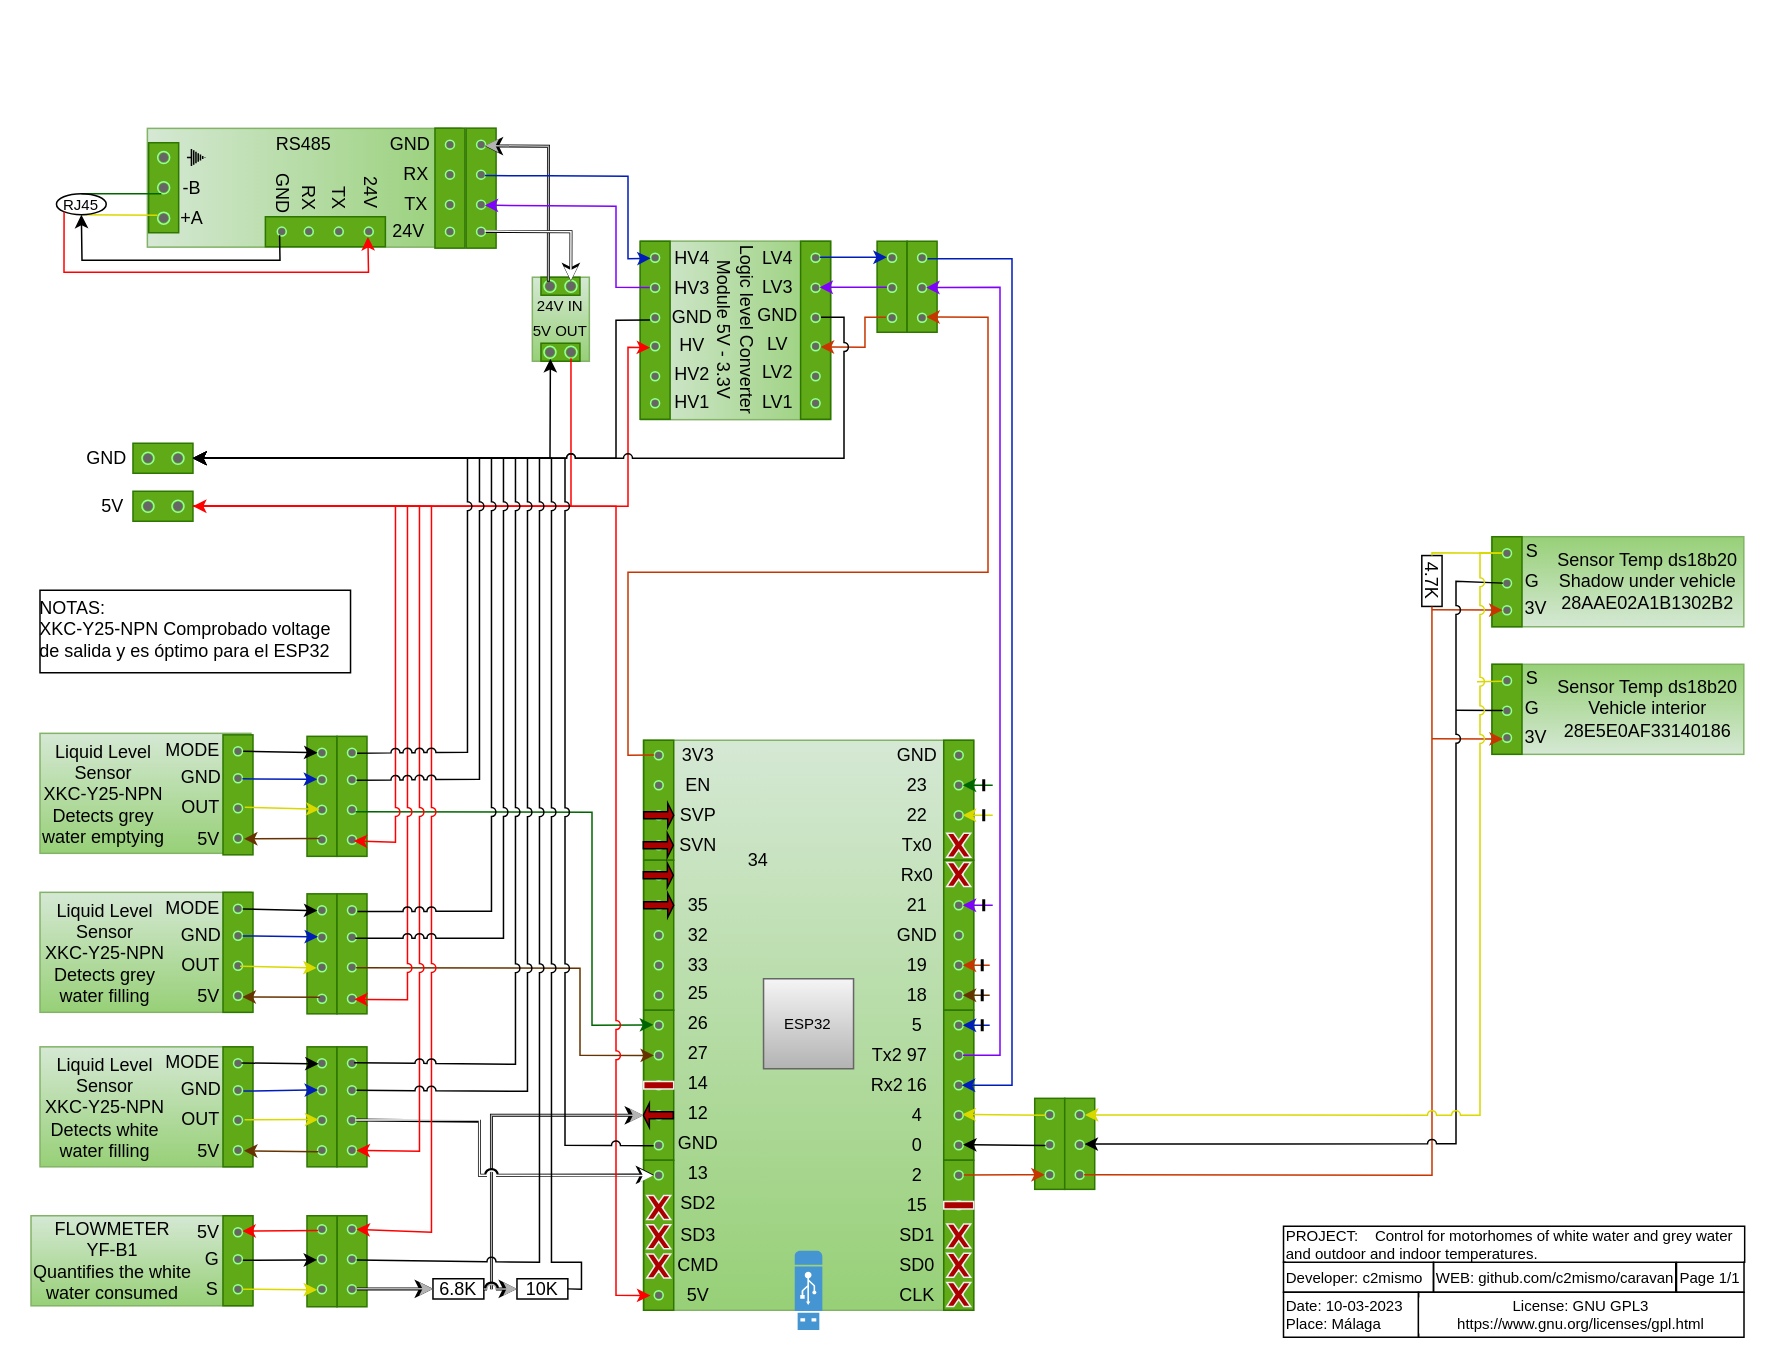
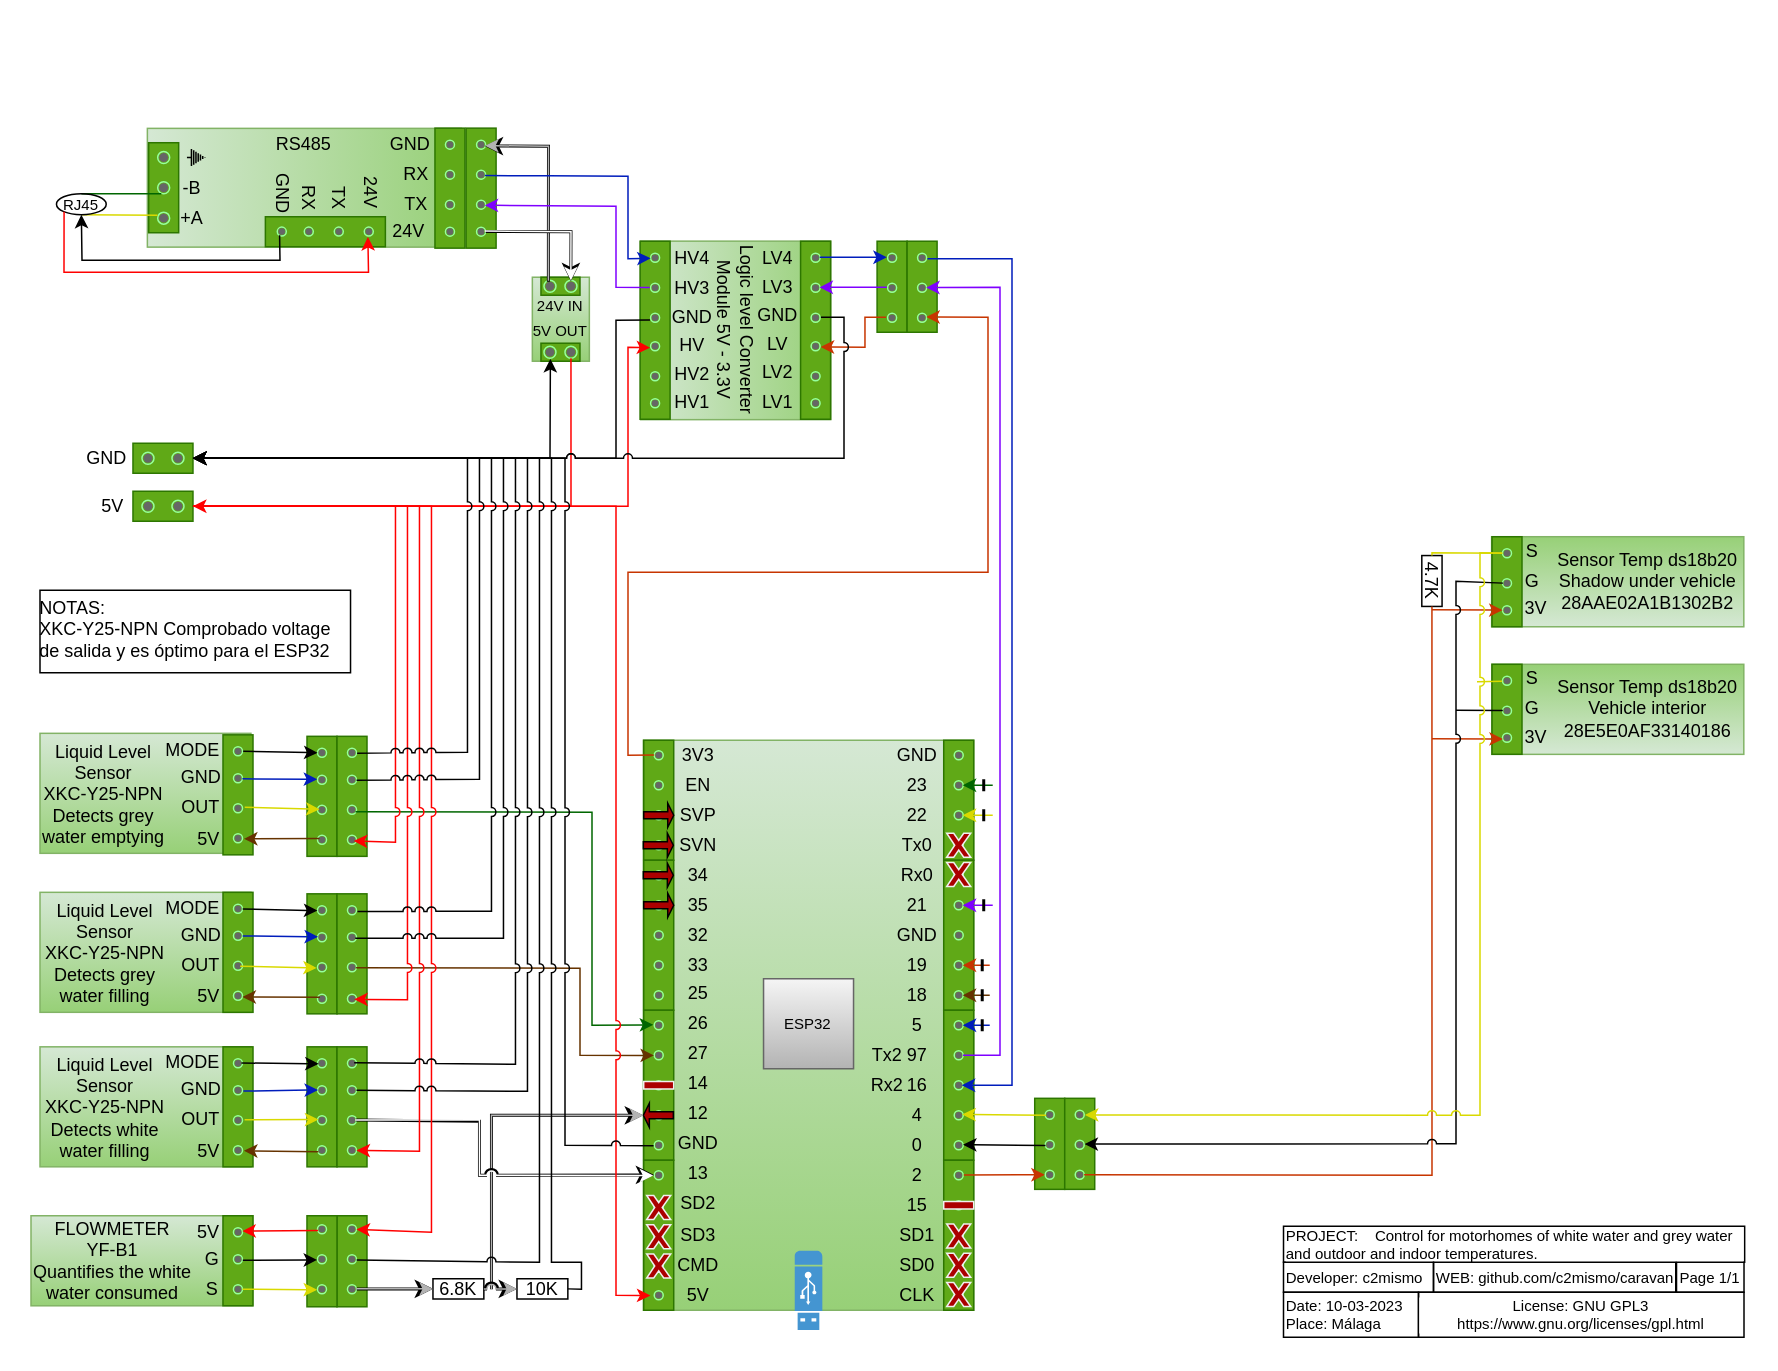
node "34": moved (759, 860) -> (699, 875)
